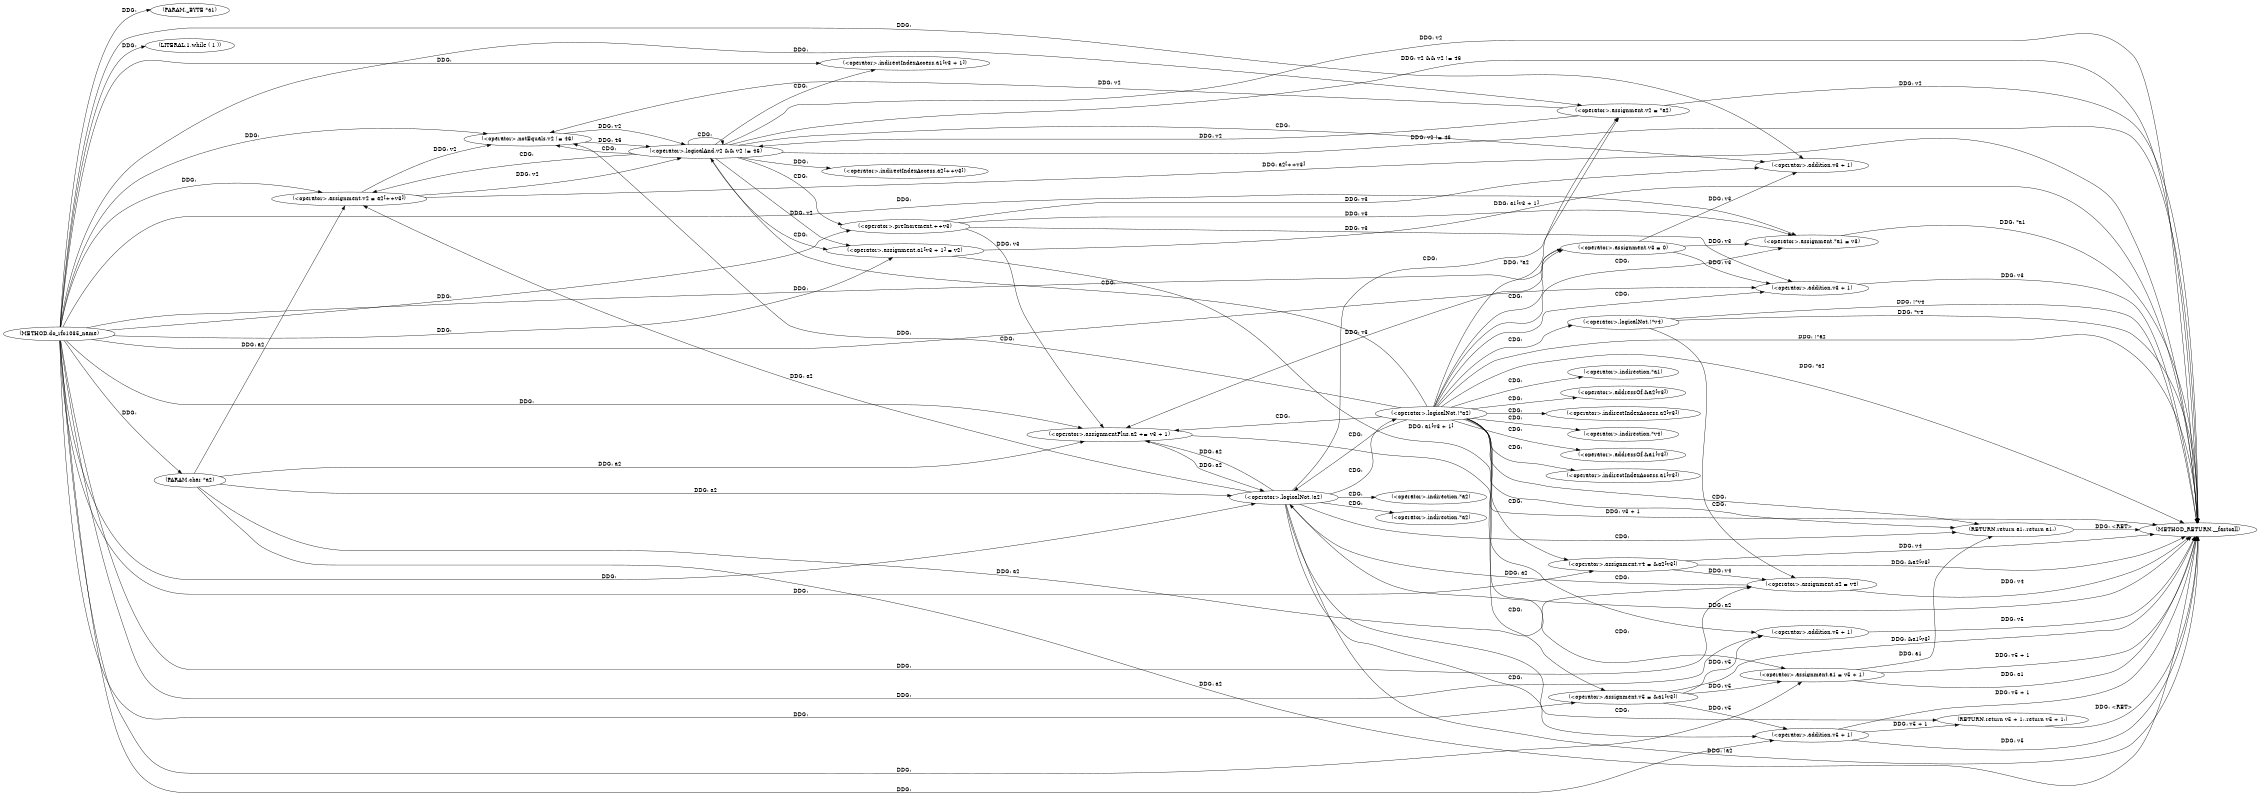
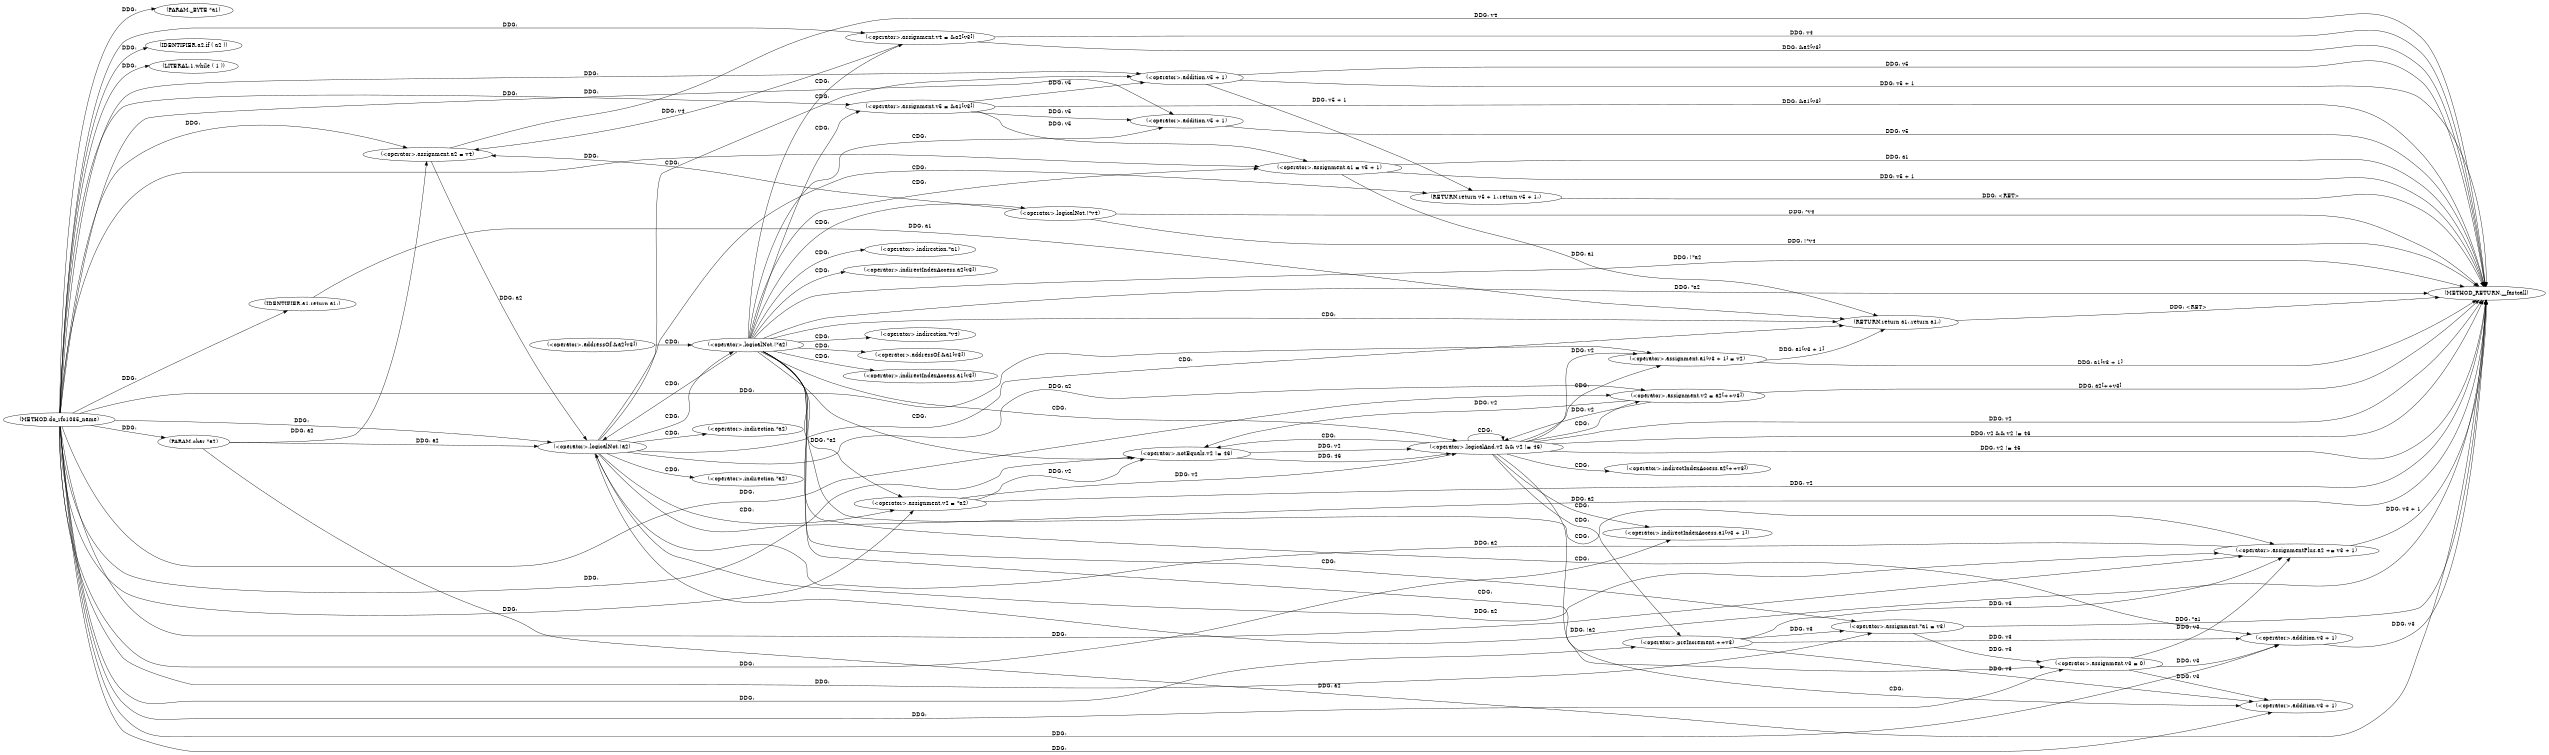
node "(IDENTIFIER,a2,if ( a2 ))": added
edge "(<operator>.logicalAnd,v2 && v2 != 46)" -> "(<operator>.indirectIndexAccess,a2[++v3])": label "DDG: " -> "CDG: "
edge "(<operator>.assignment,v3 = 0)" -> "(<operator>.assignment,*a1 = v3)": reversed
node "(IDENTIFIER,a1,return a1;)": added
edge "(PARAM,char *a2)" -> "(<operator>.assignment,v2 = a2[++v3])": removed, label "DDG: a2"
edge "(<operator>.logicalNot,!*a2)" -> "(<operator>.addressOf,&a2[v3])": reversed
edge "(PARAM,char *a2)" -> "(<operator>.assignmentPlus,a2 += v3 + 1)": removed, label "DDG: a2"
